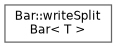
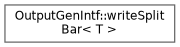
node "Bar::writeSplit Bar< T >": label "Bar::writeSplit Bar< T >" -> "OutputGenIntf::writeSplit Bar< T >"
